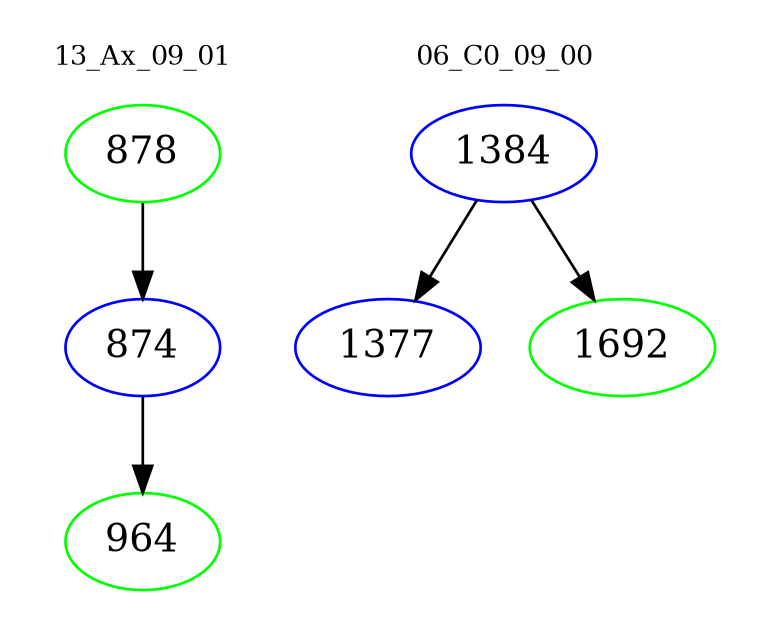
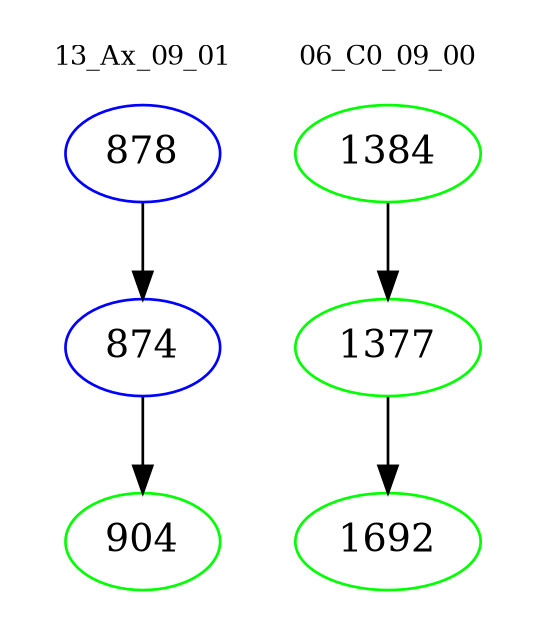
node "878": color green -> blue
node "1384": color blue -> green
edge "1384" -> "1692": now "1377" -> "1692"
node "1377": color blue -> green
node "964": label "964" -> "904"
